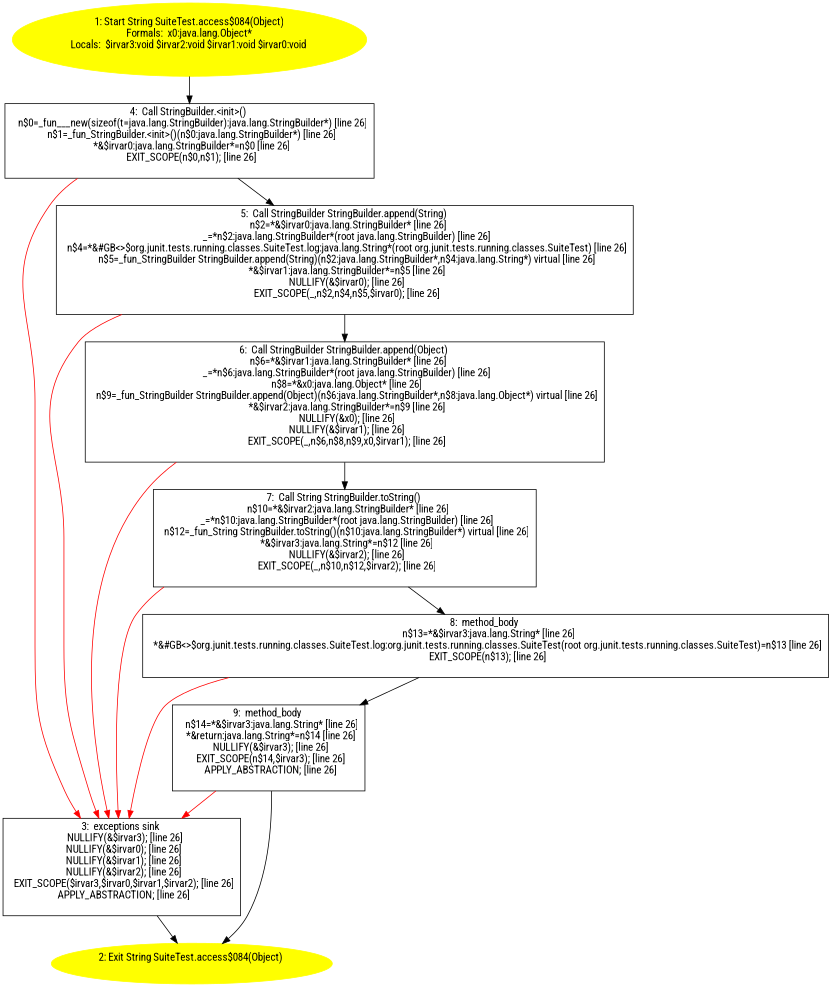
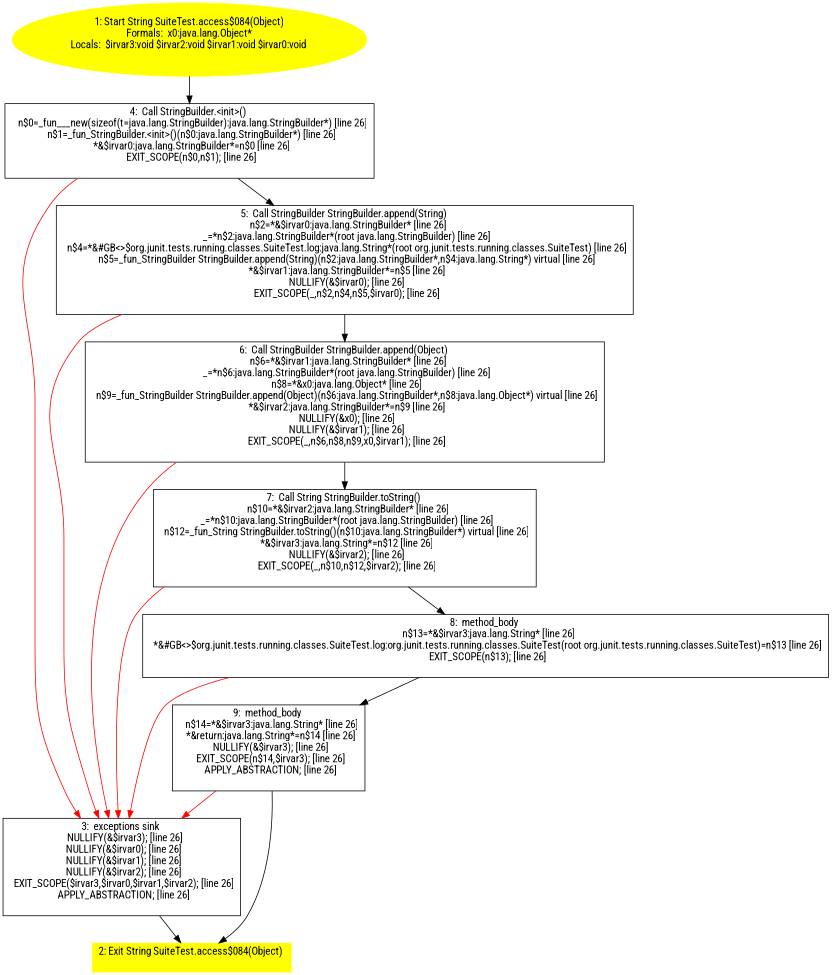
node "2: Exit String SuiteTest.access$084(Object)": shape ellipse -> box
